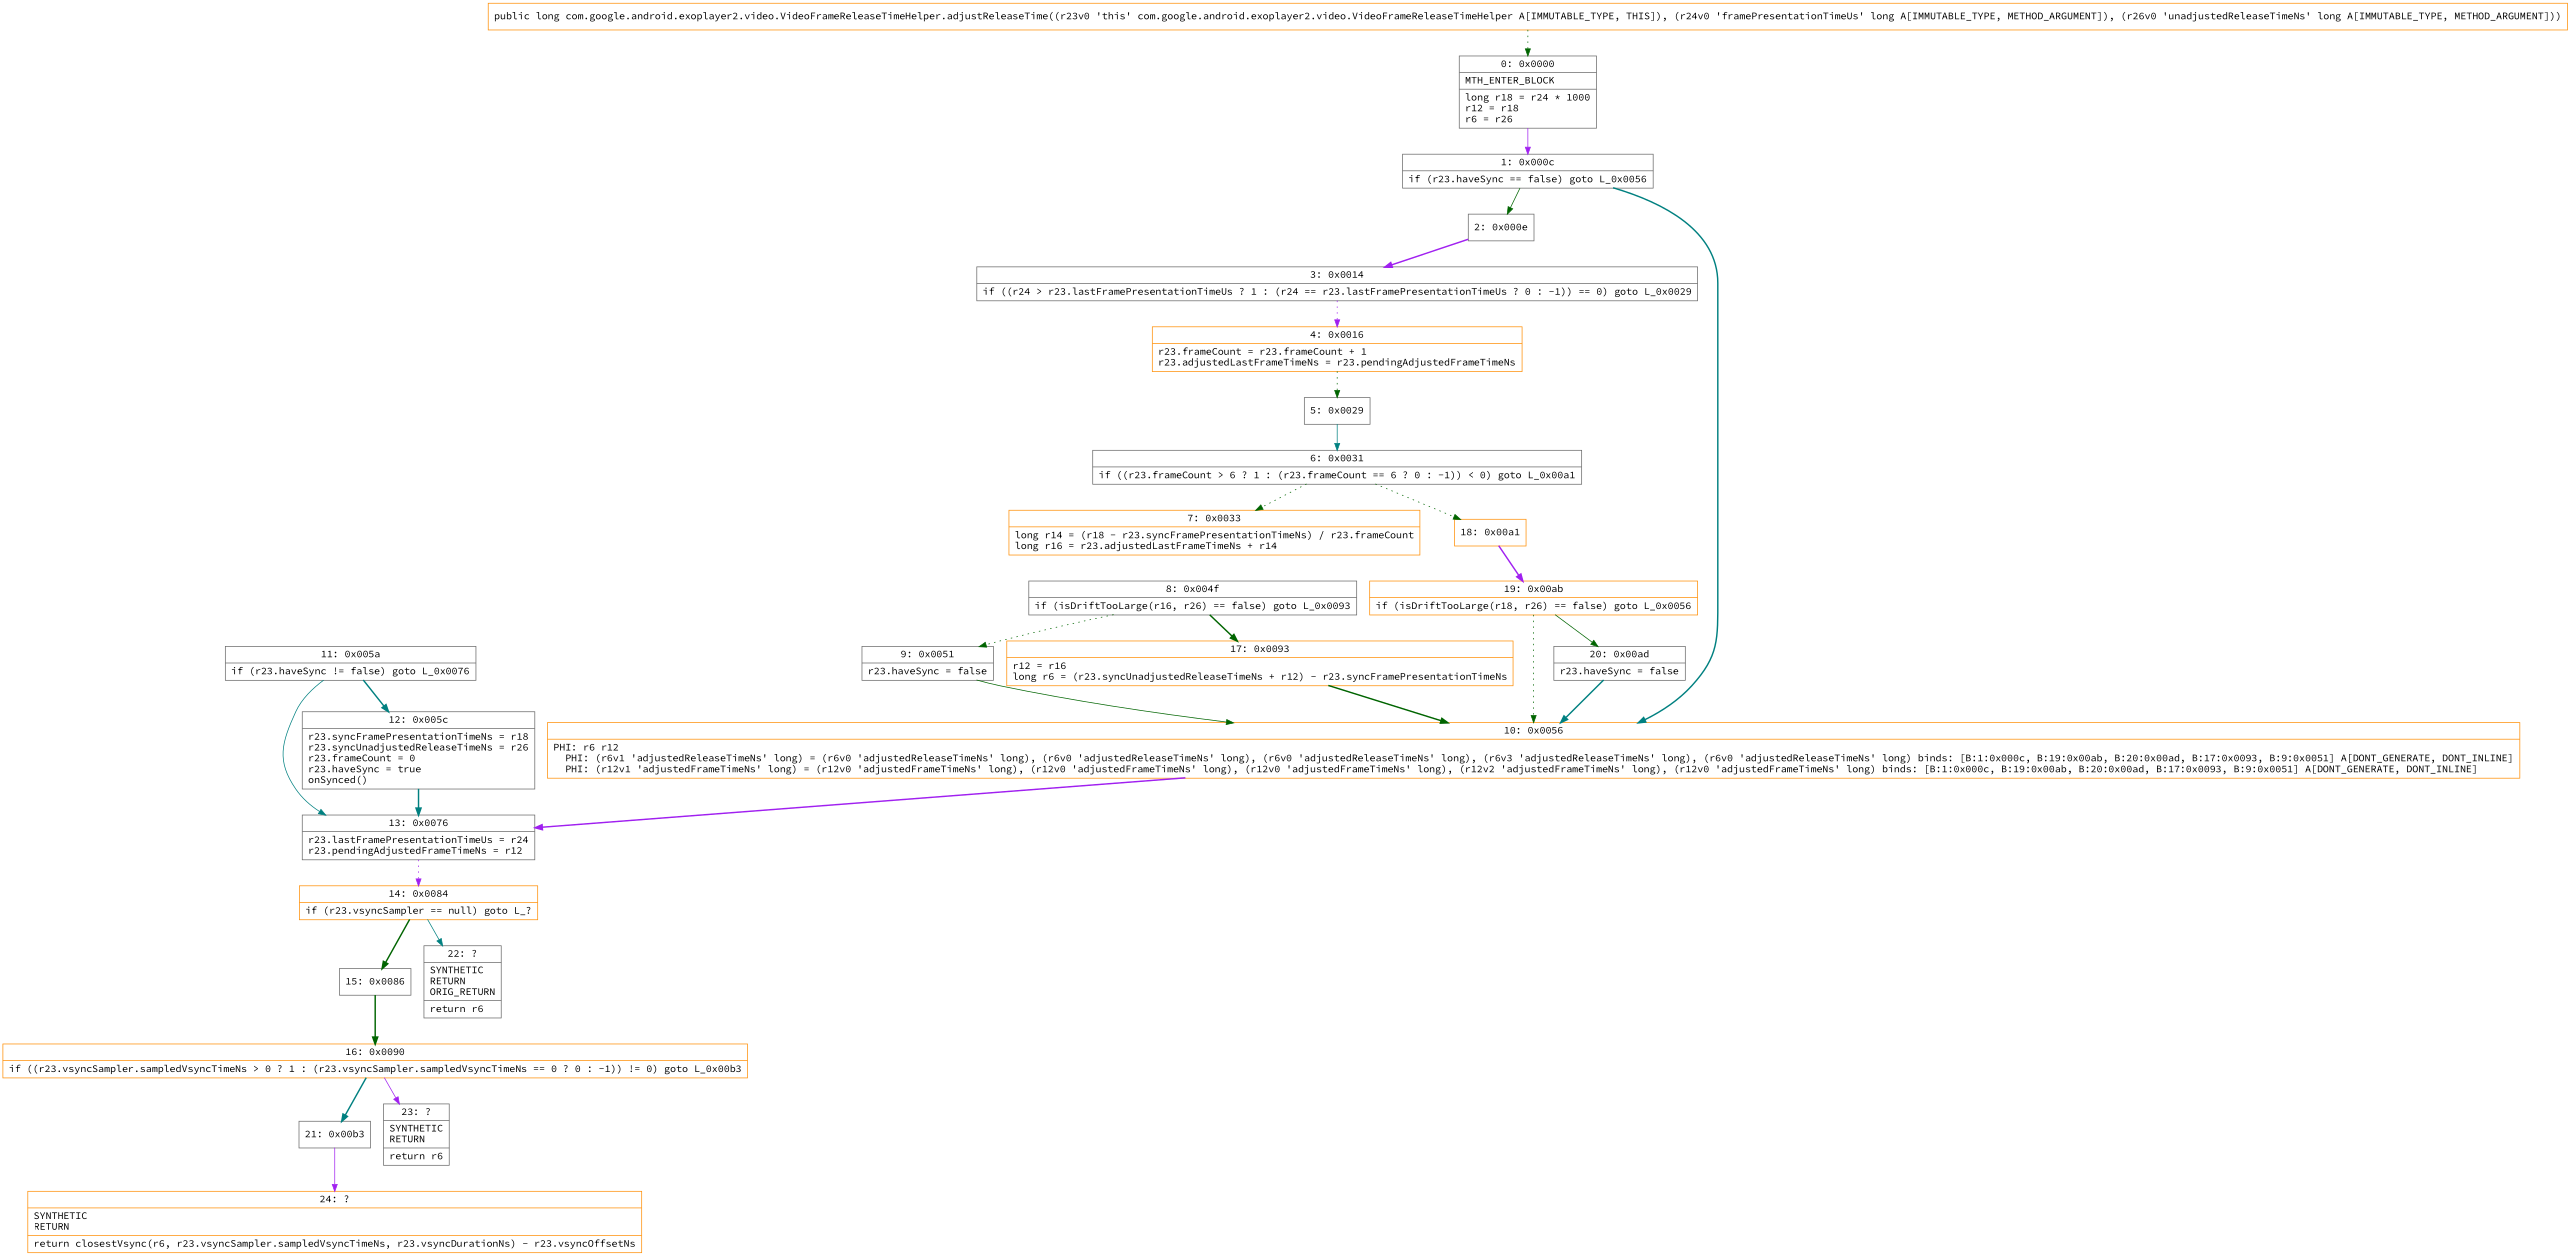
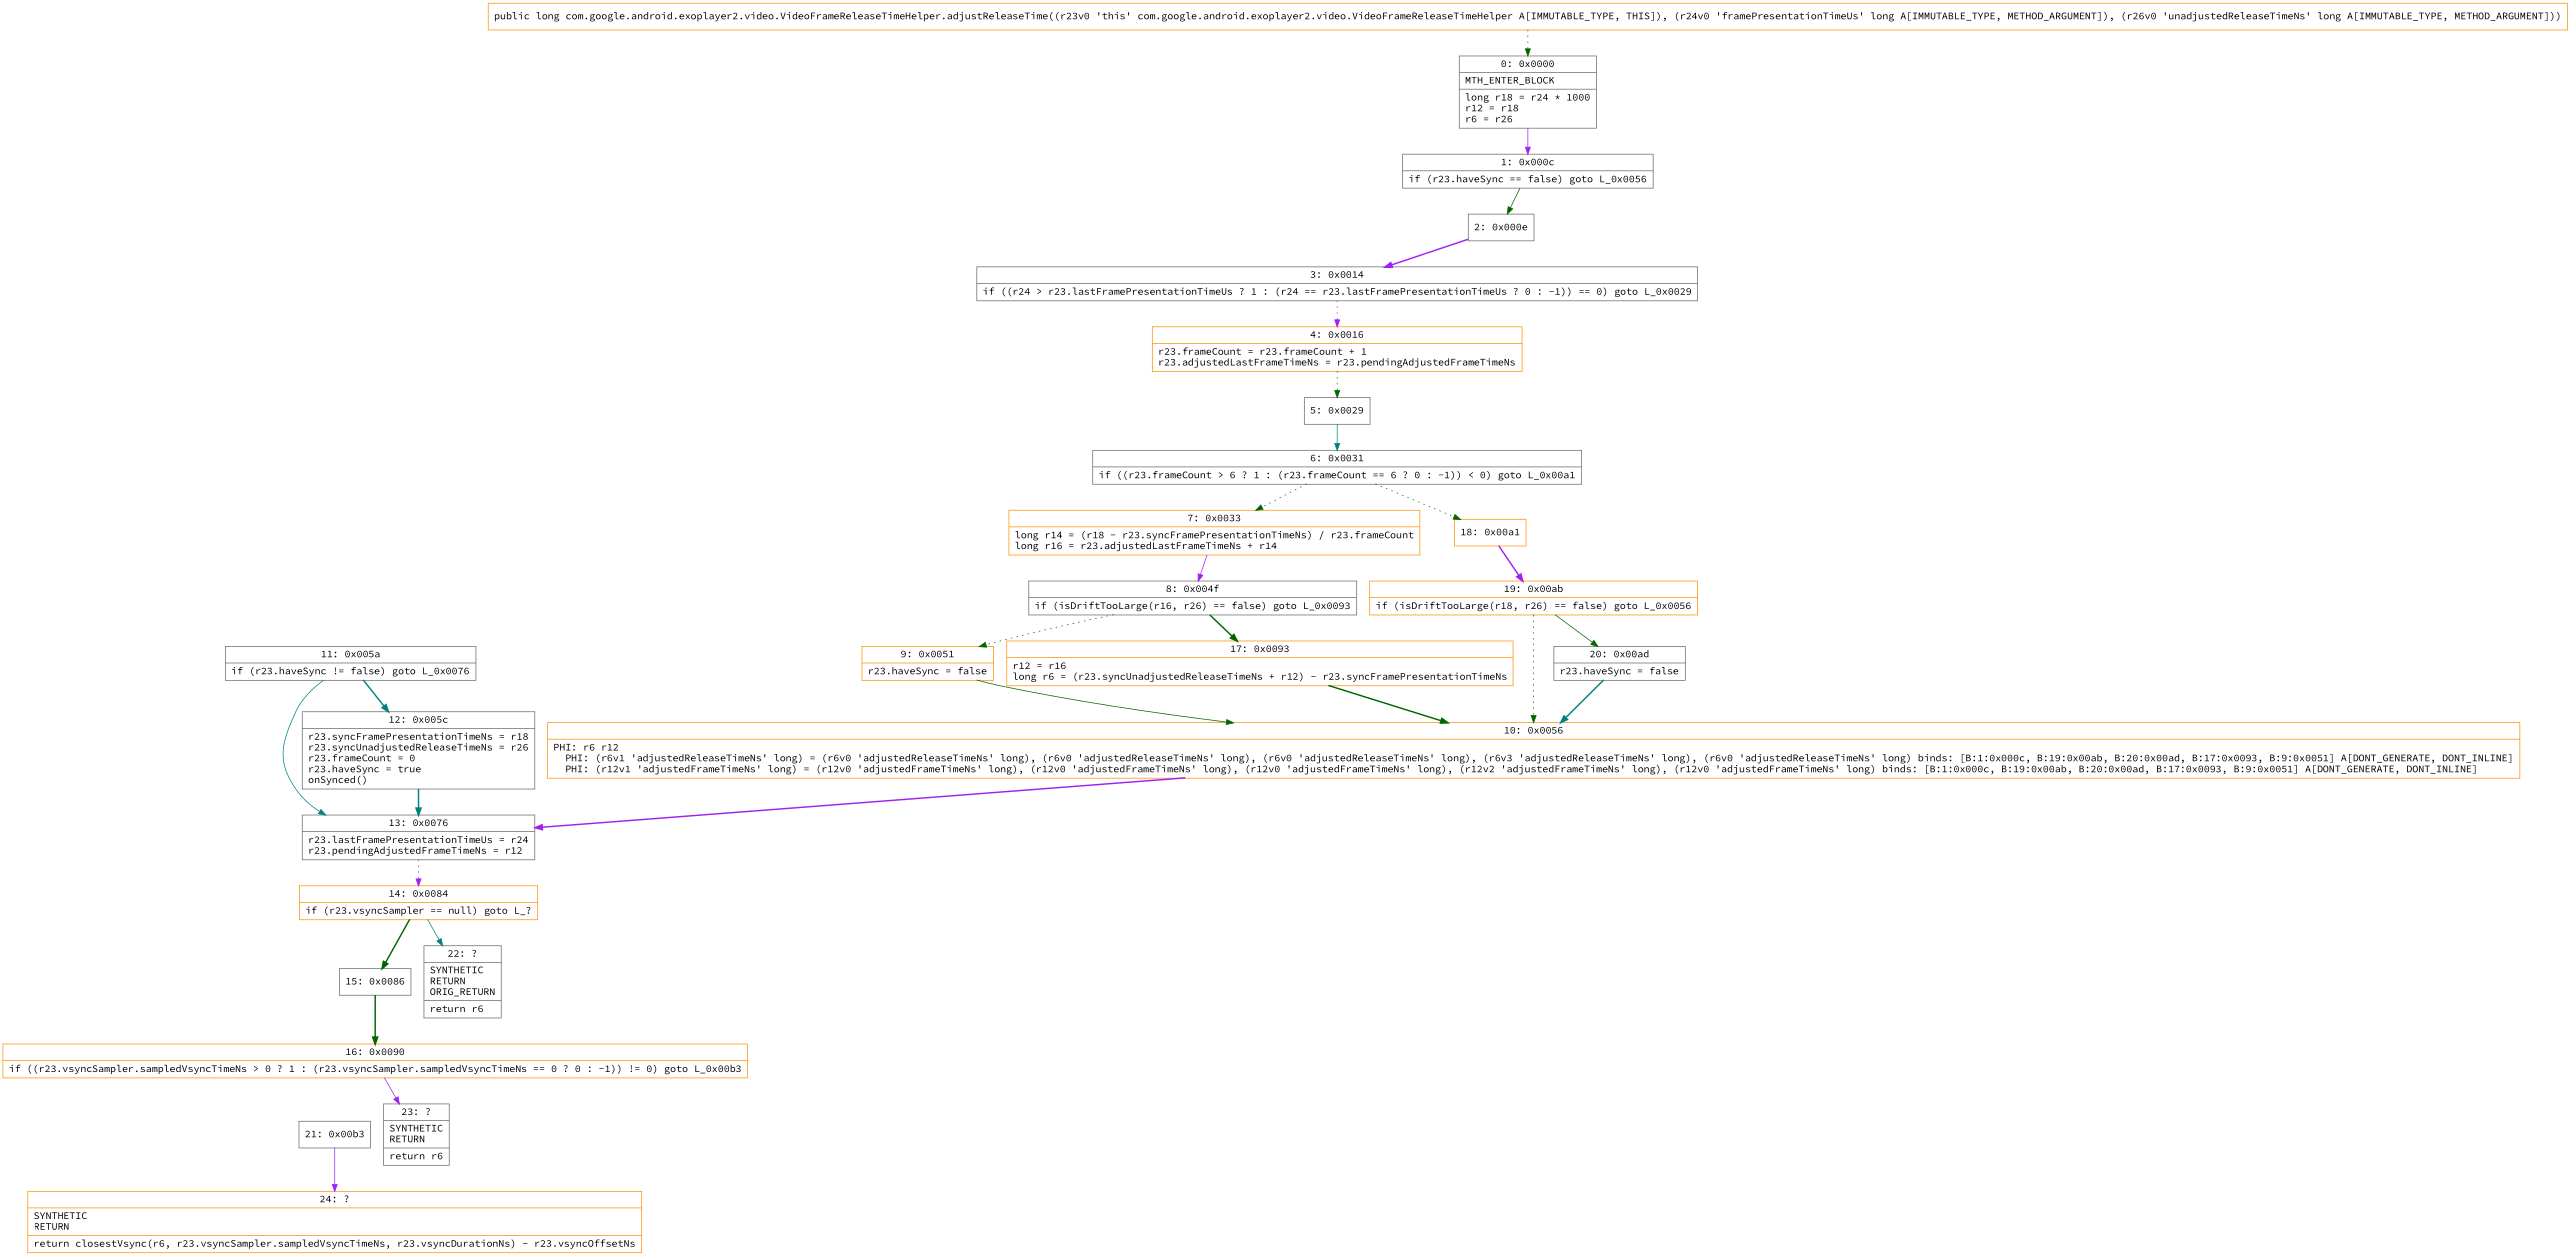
edge "1: 0x000c" -> "10: 0x0056": removed
edge "7: 0x0033" -> "8: 0x004f": added
node "9: 0x0051": color gray40 -> darkorange
edge "16: 0x0090" -> "21: 0x00b3": removed
